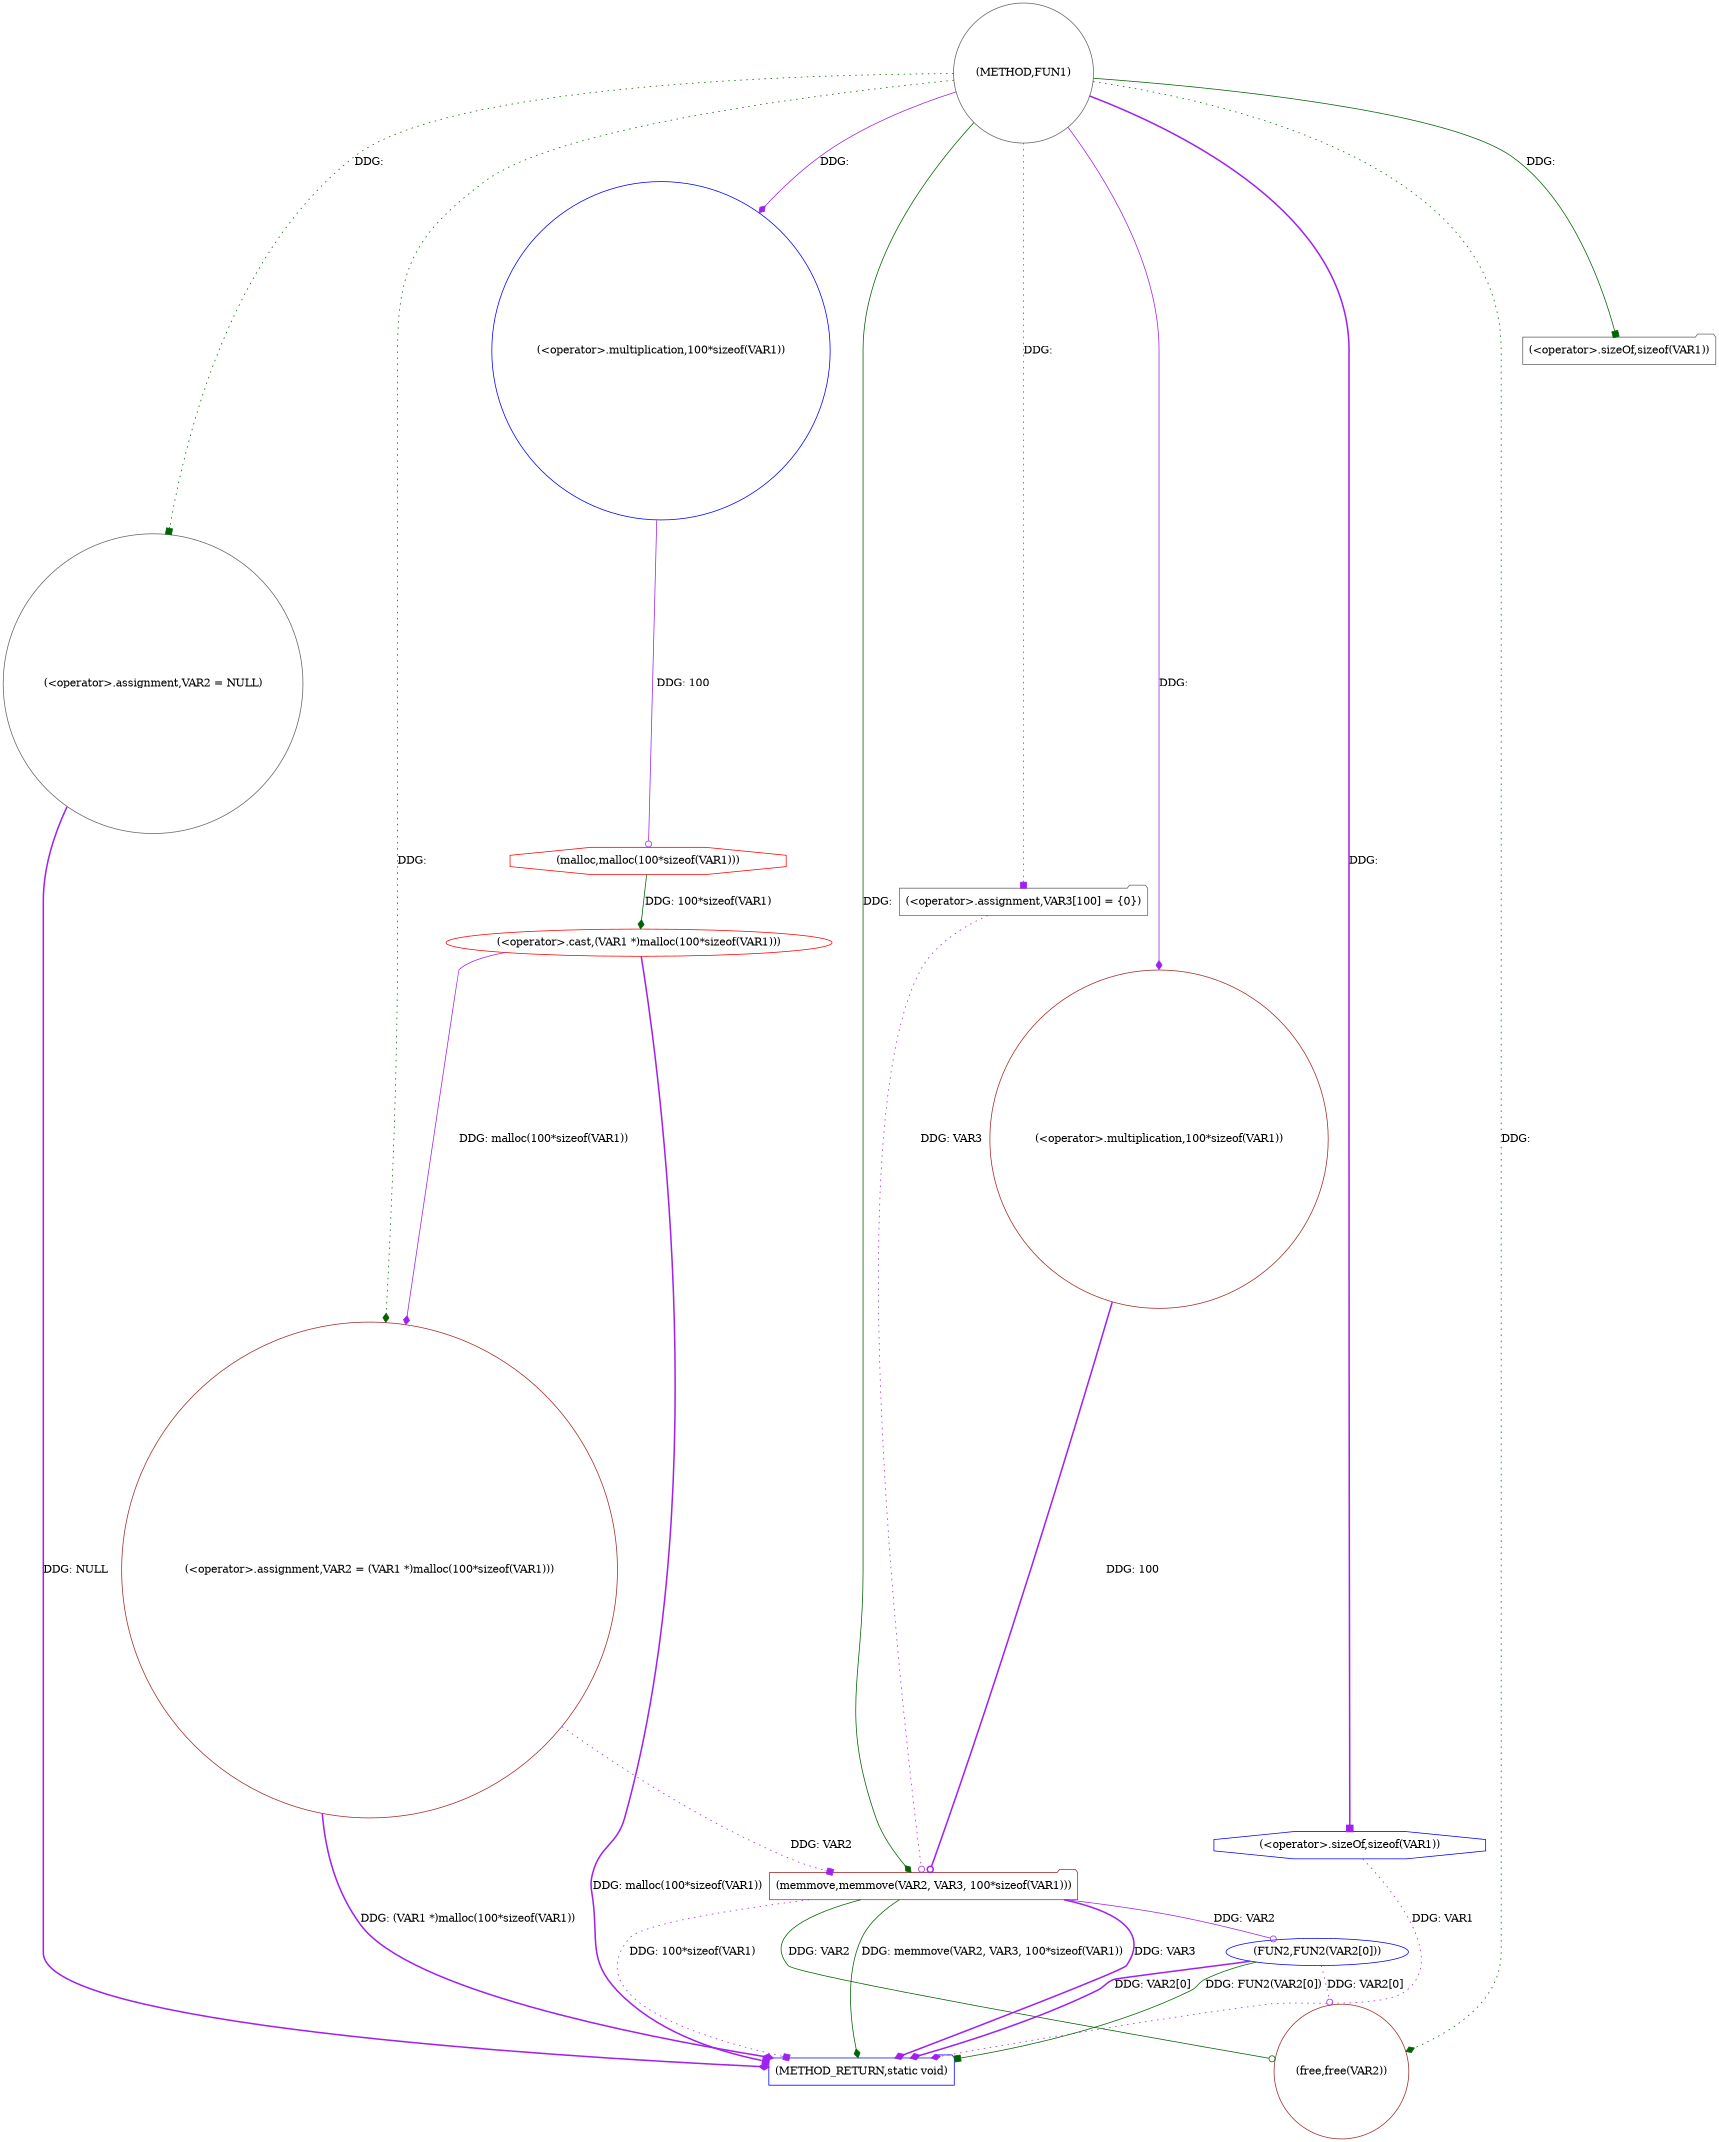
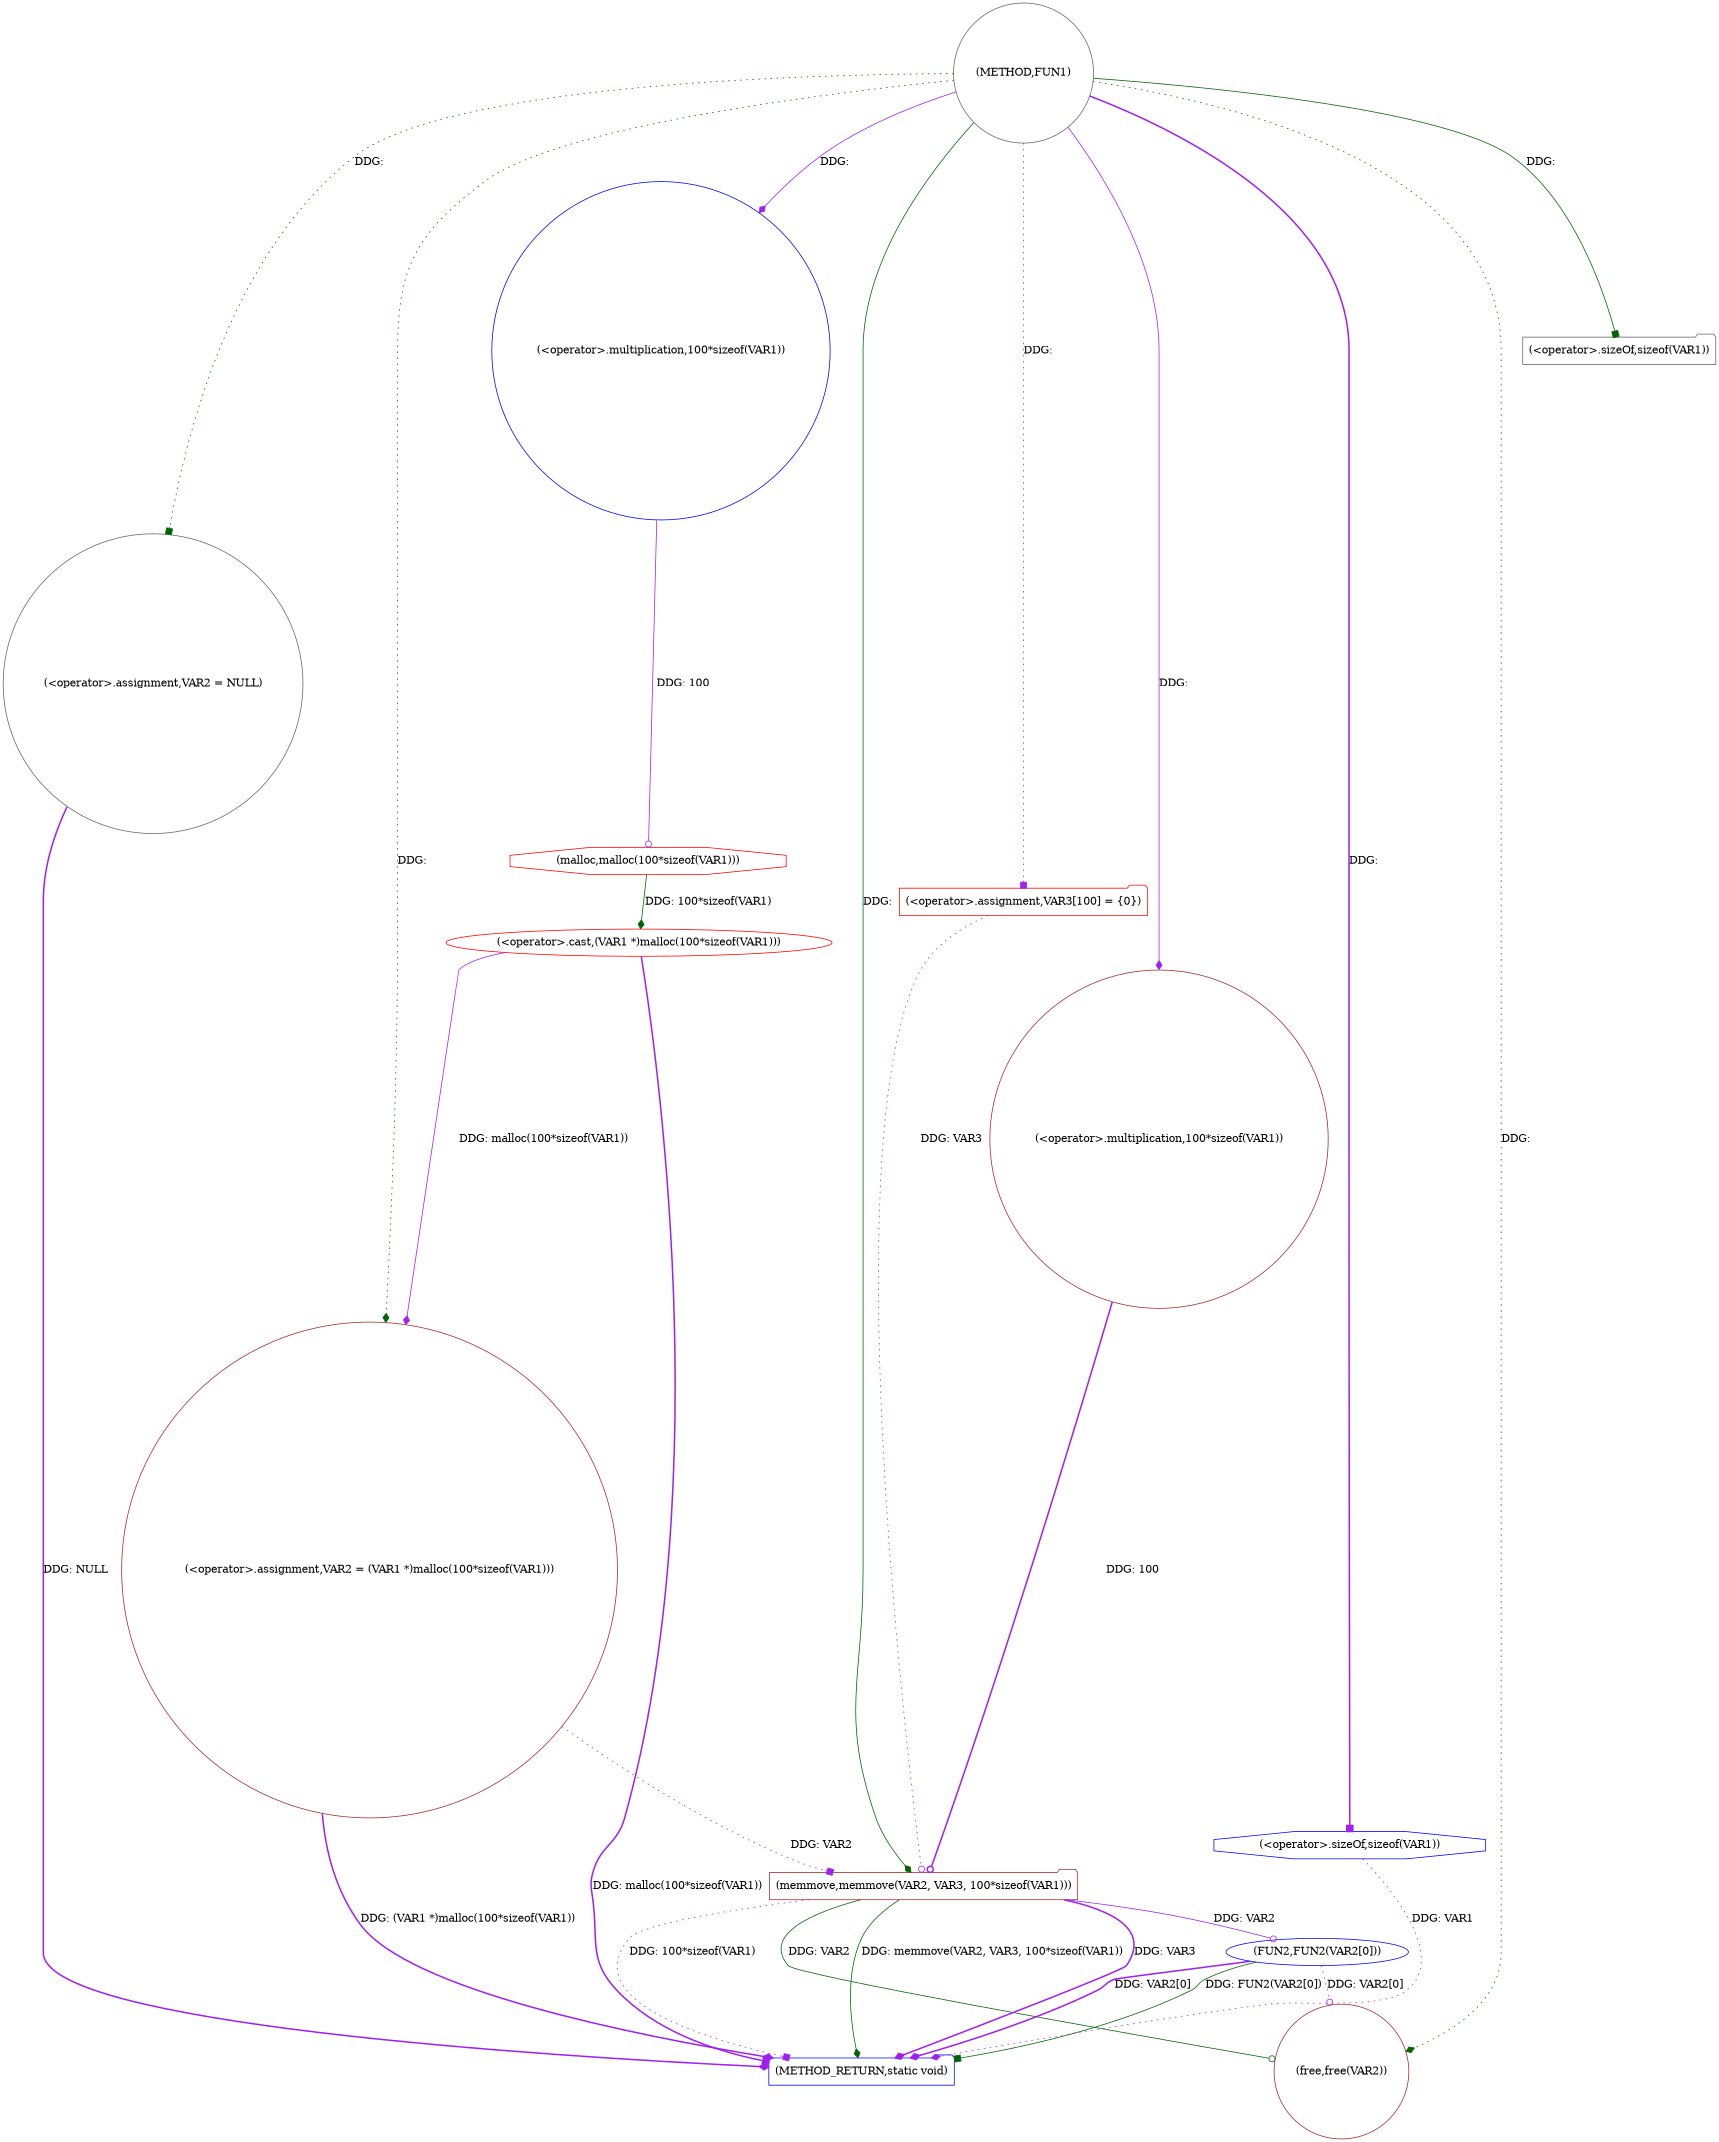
node "(<operator>.assignment,VAR3[100] = {0})": color gray40 -> red
